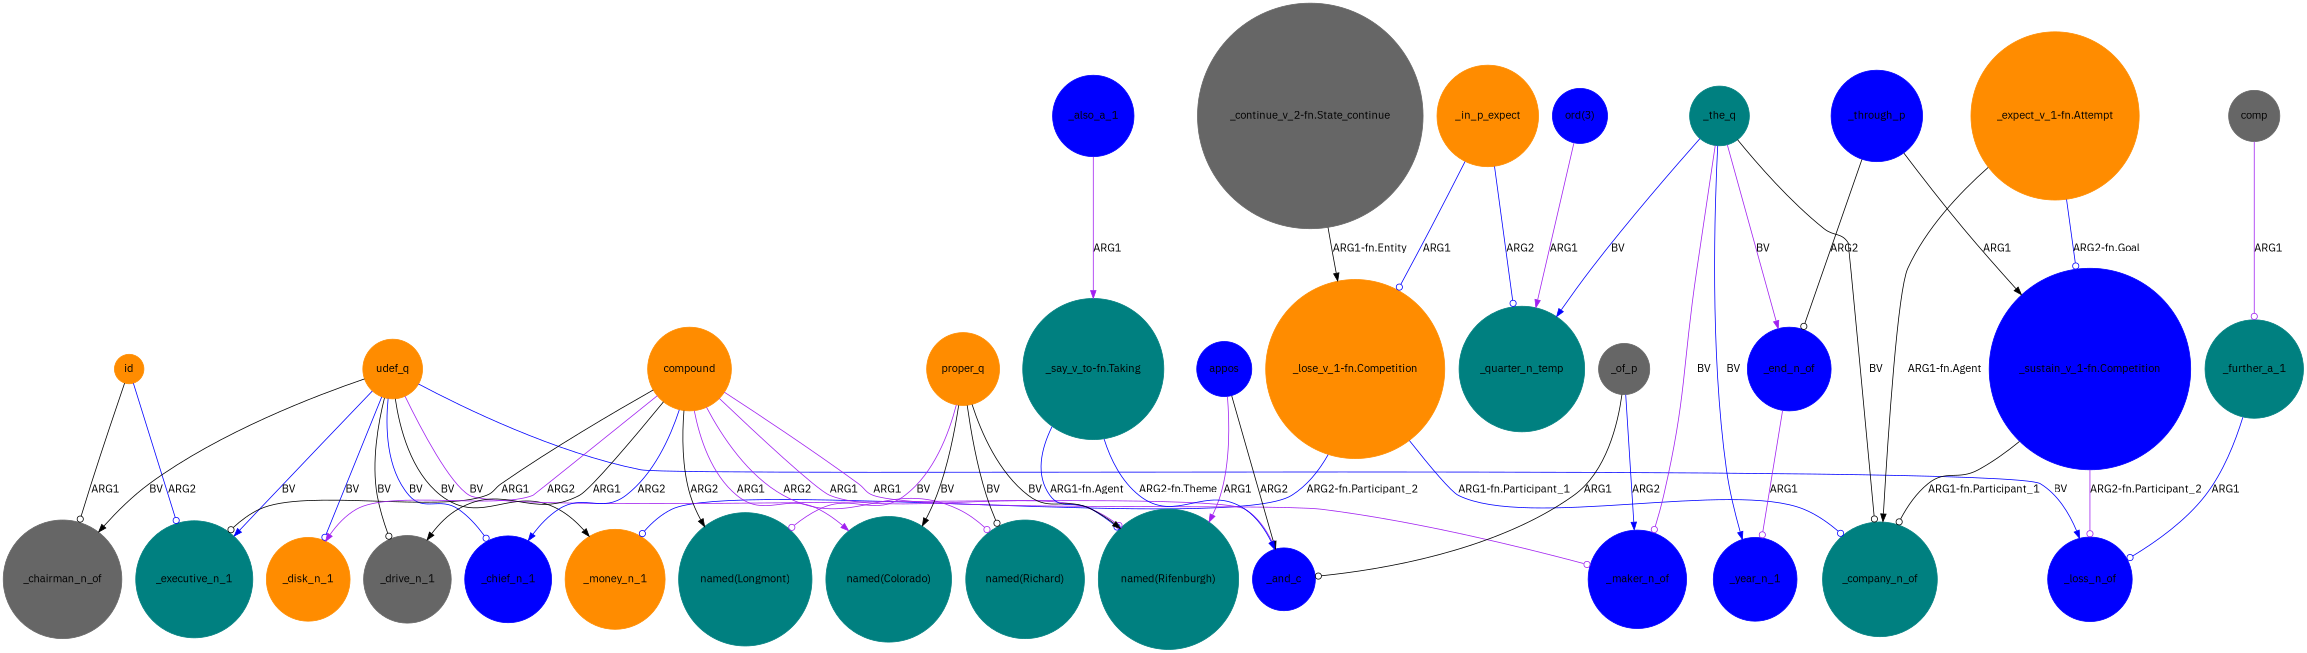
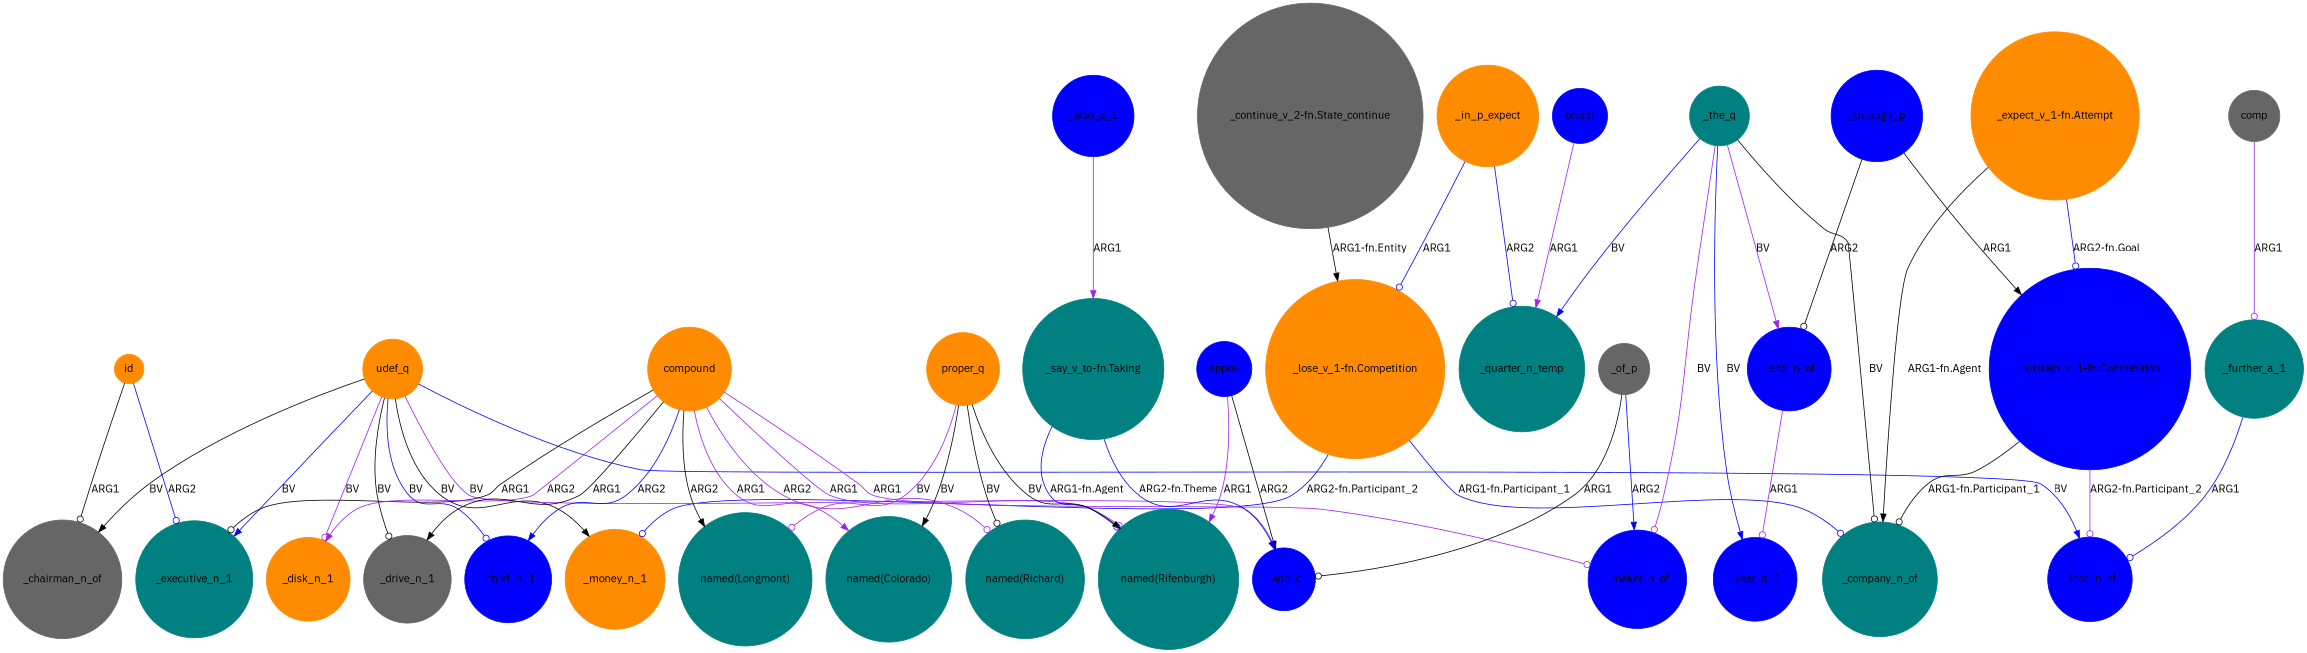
edge "udef_q" -> "_disk_n_1": color blue -> purple
